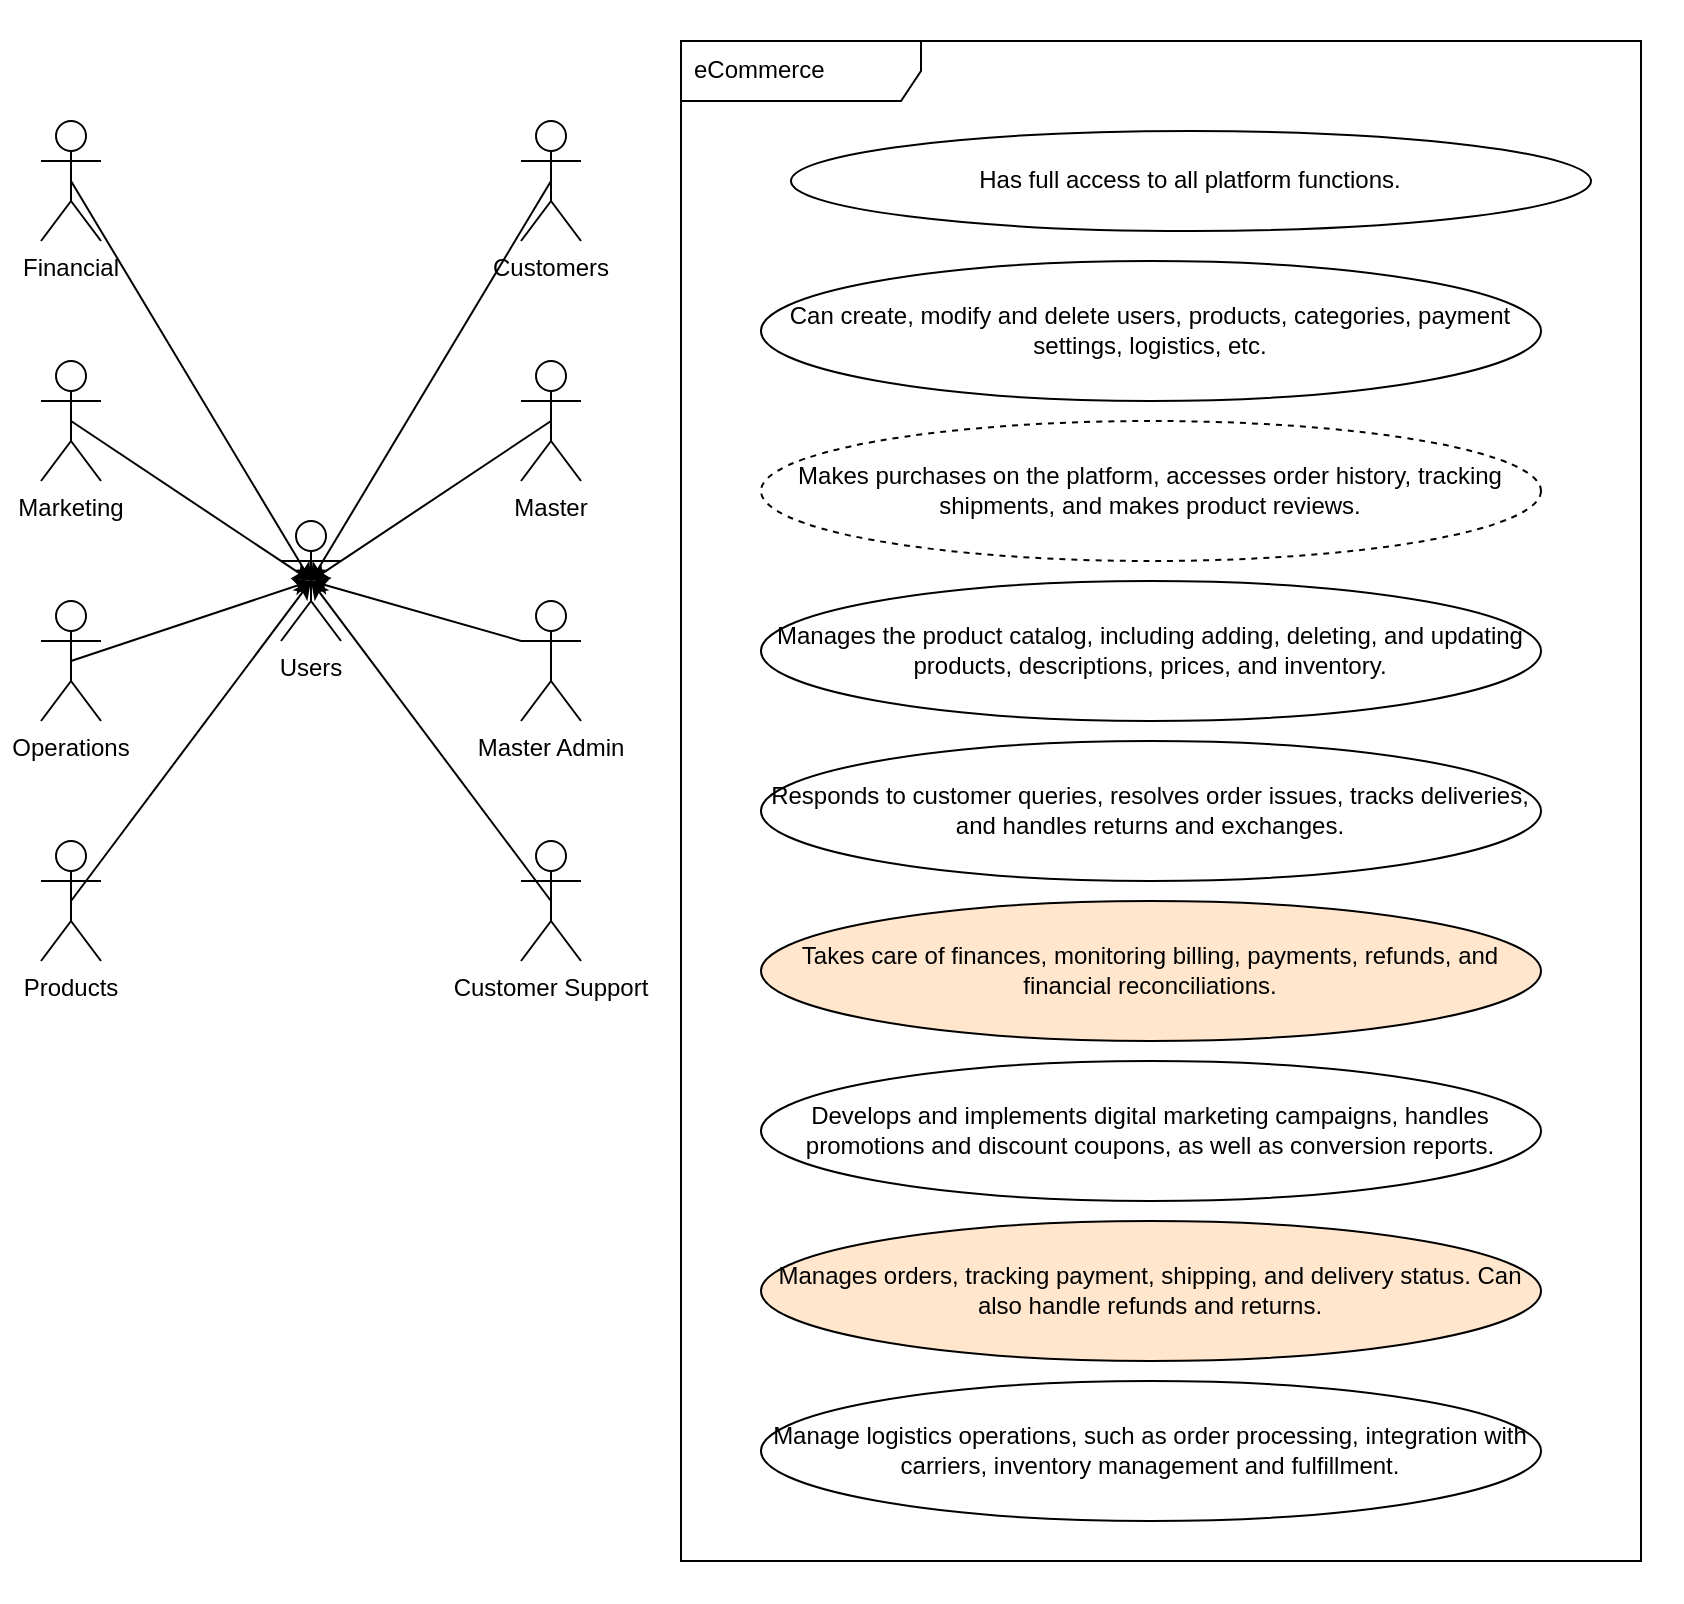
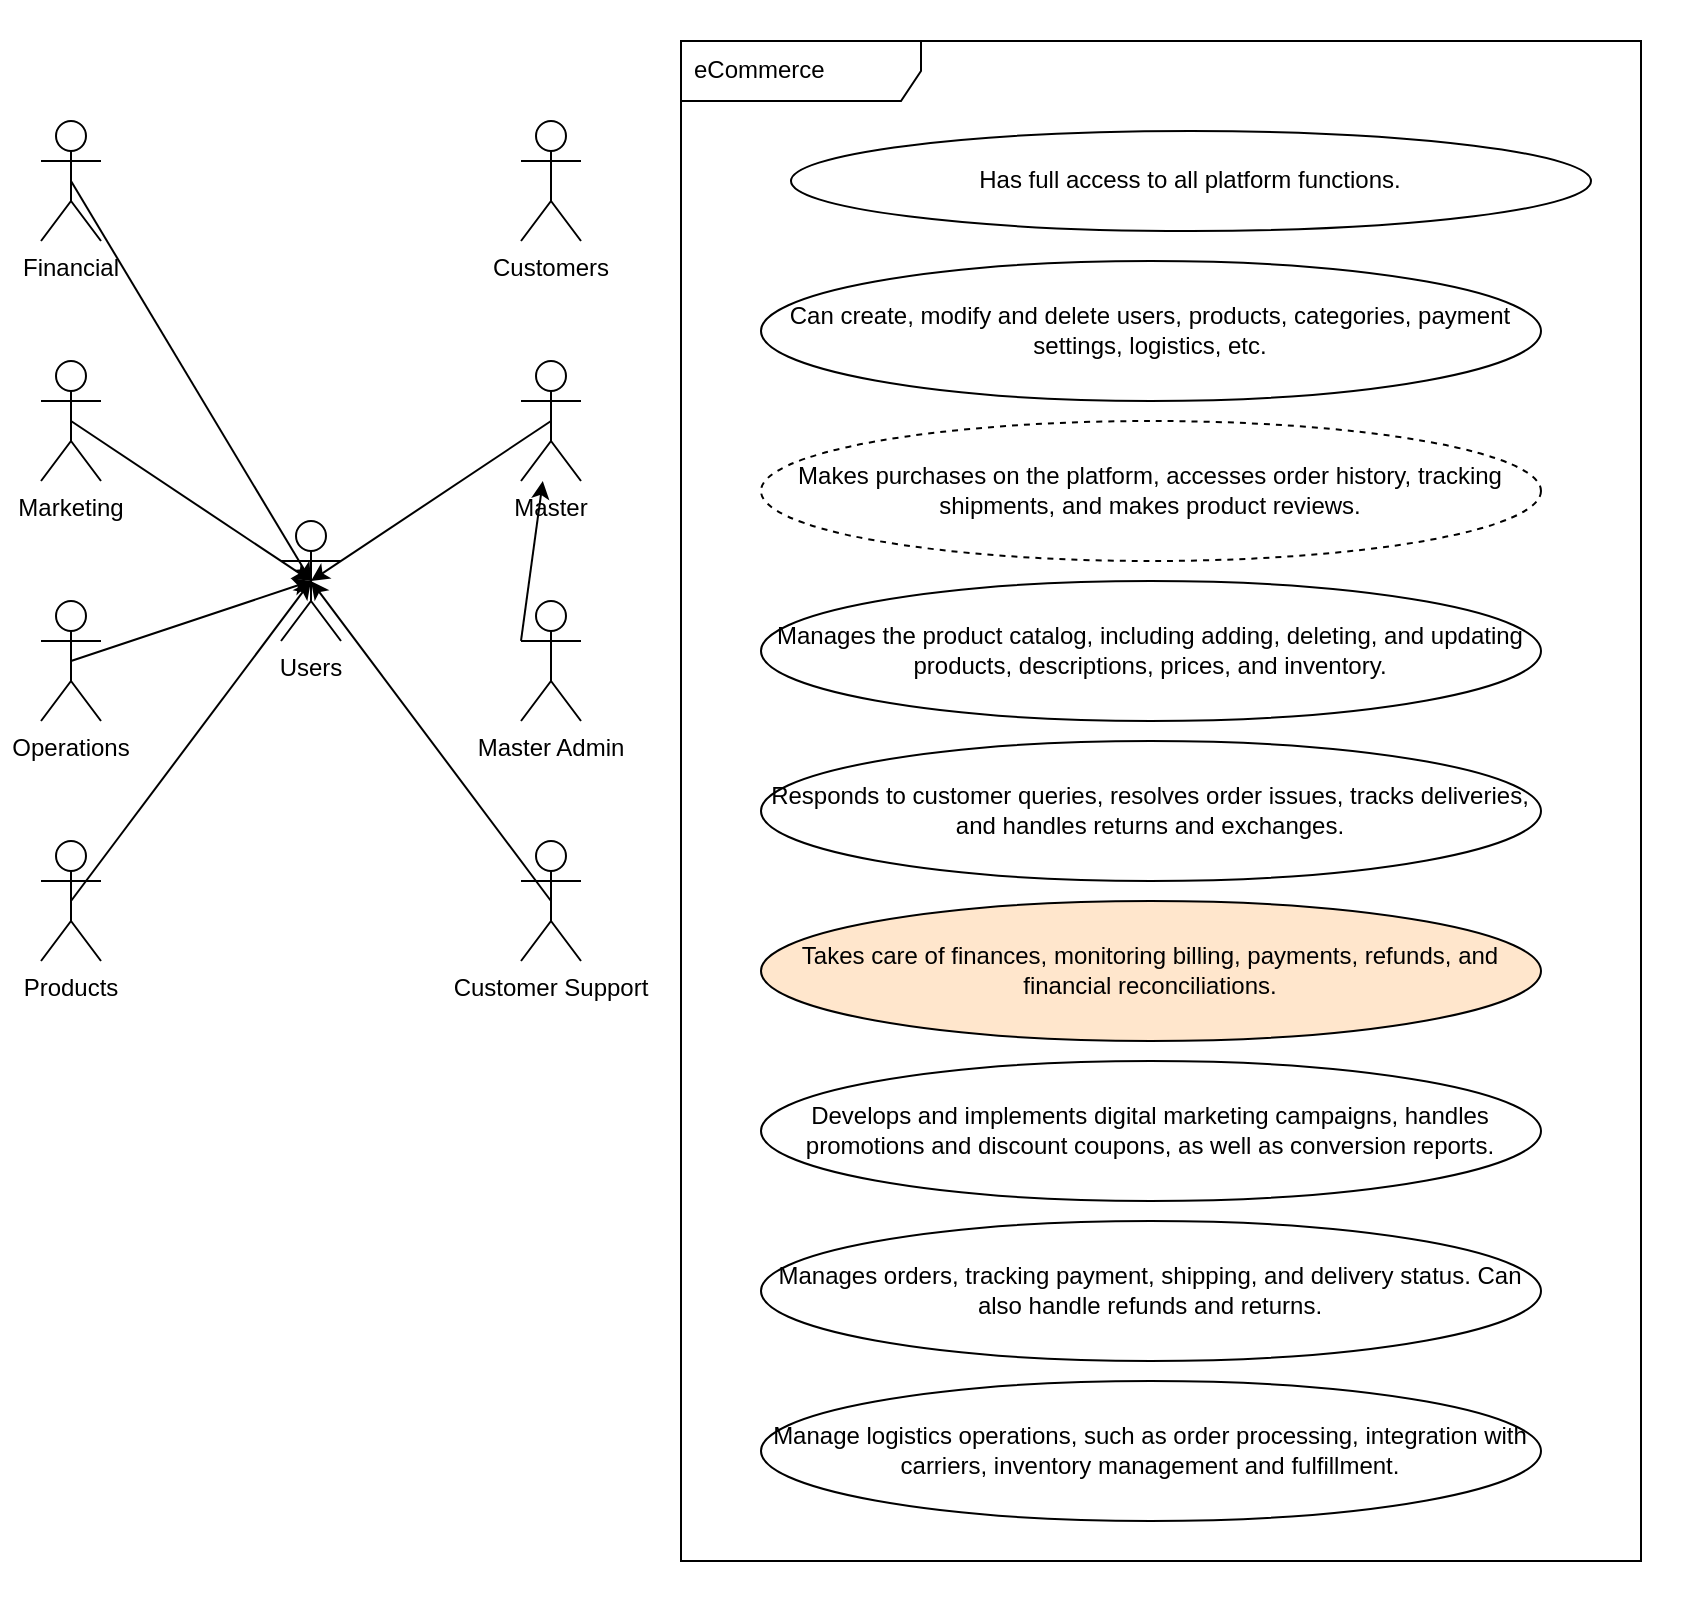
edge "Customers" -> "Users": removed
edge "Master Admin" -> "Users": now "Master Admin" -> "Master"
node "Manages orders, tracking payment, shipping, and delivery status. Can also handle refunds and returns.": fillcolor #ffe6cc -> #ffffff
